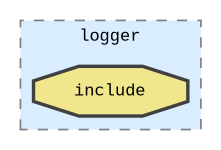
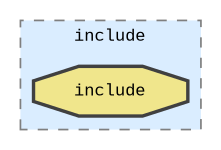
cluster "logger": label "logger" -> "include"
